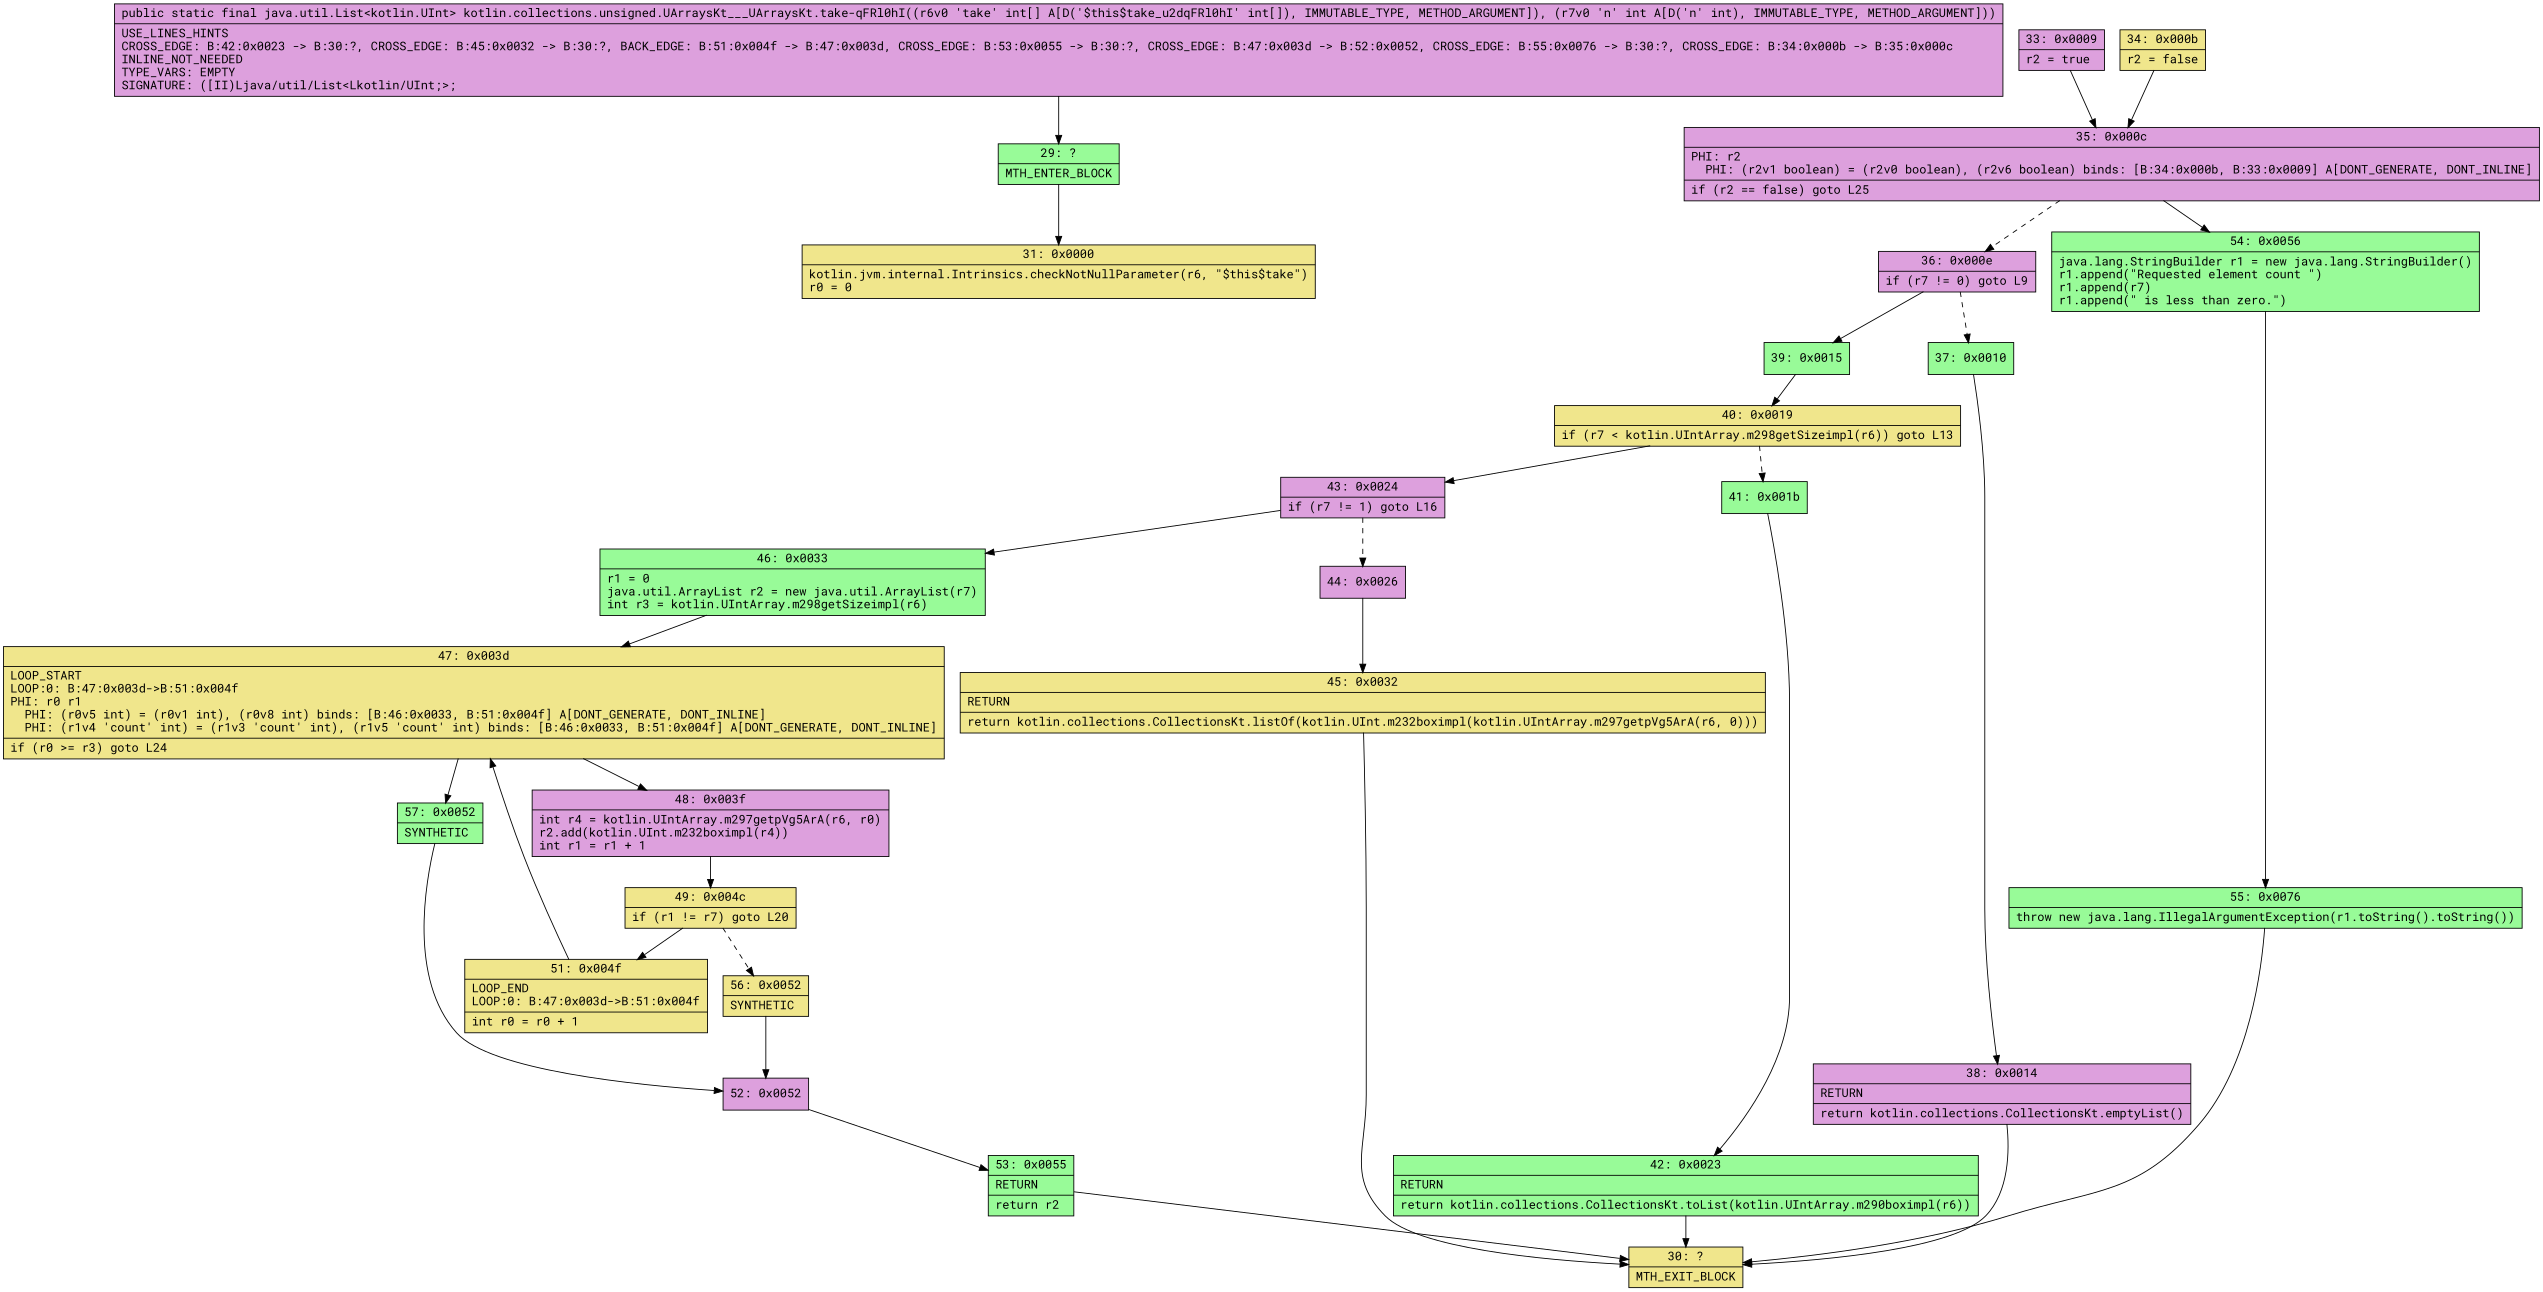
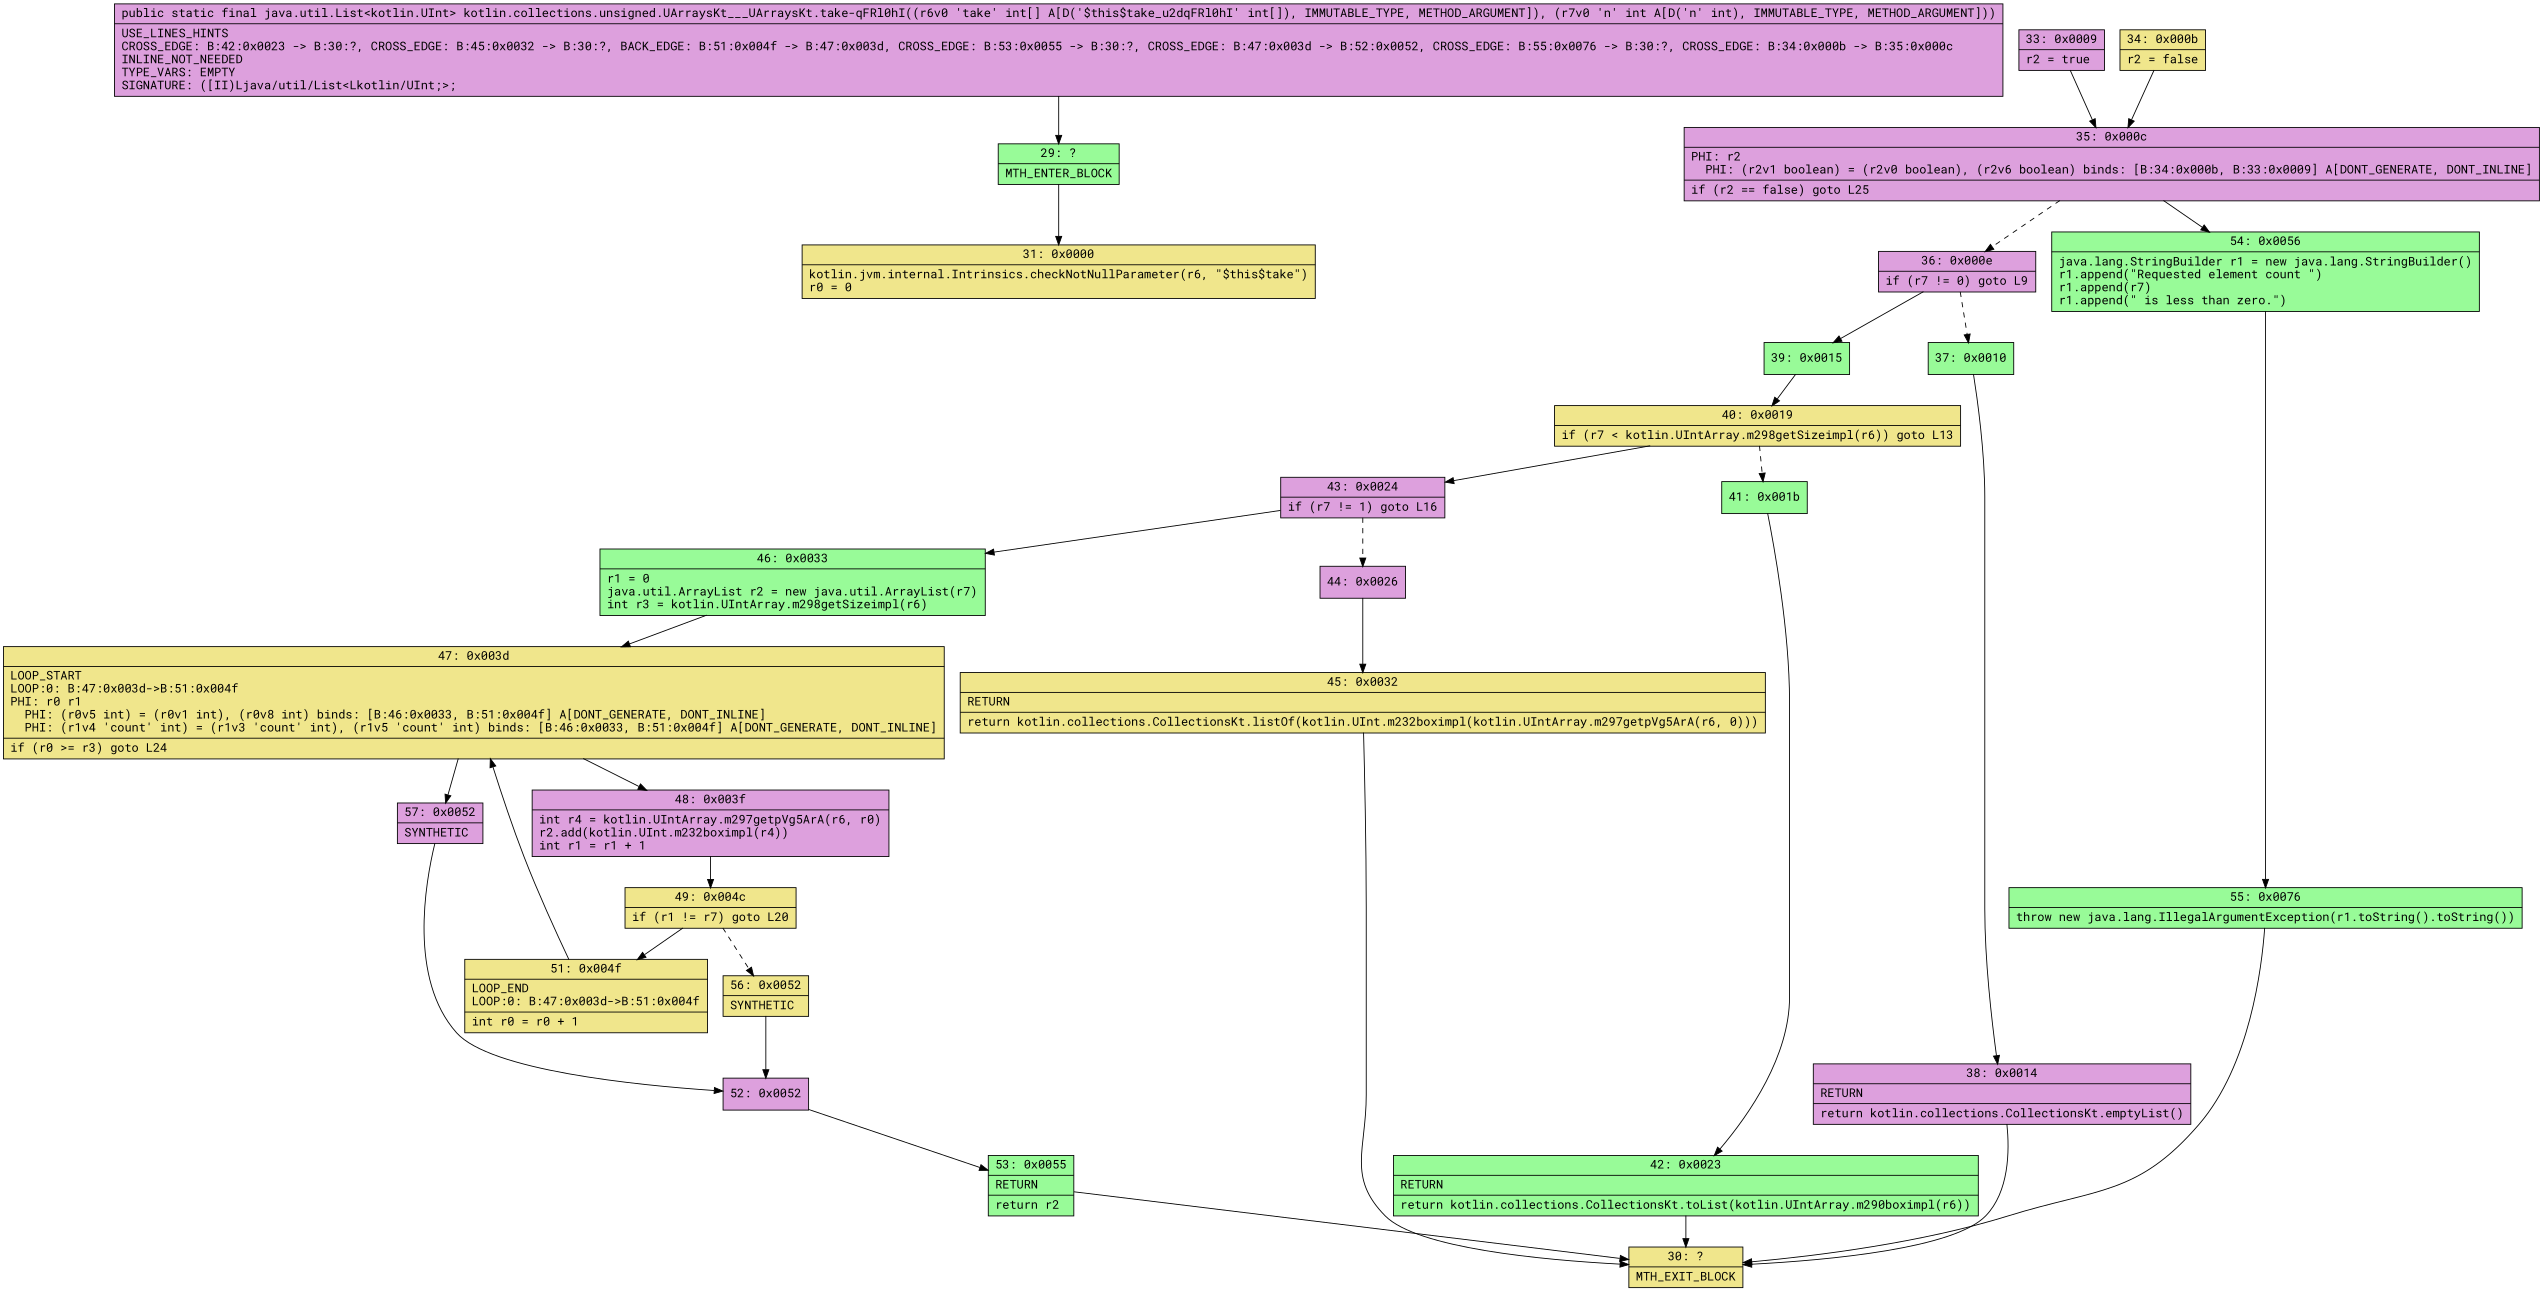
node "57: 0x0052": fillcolor palegreen -> plum
